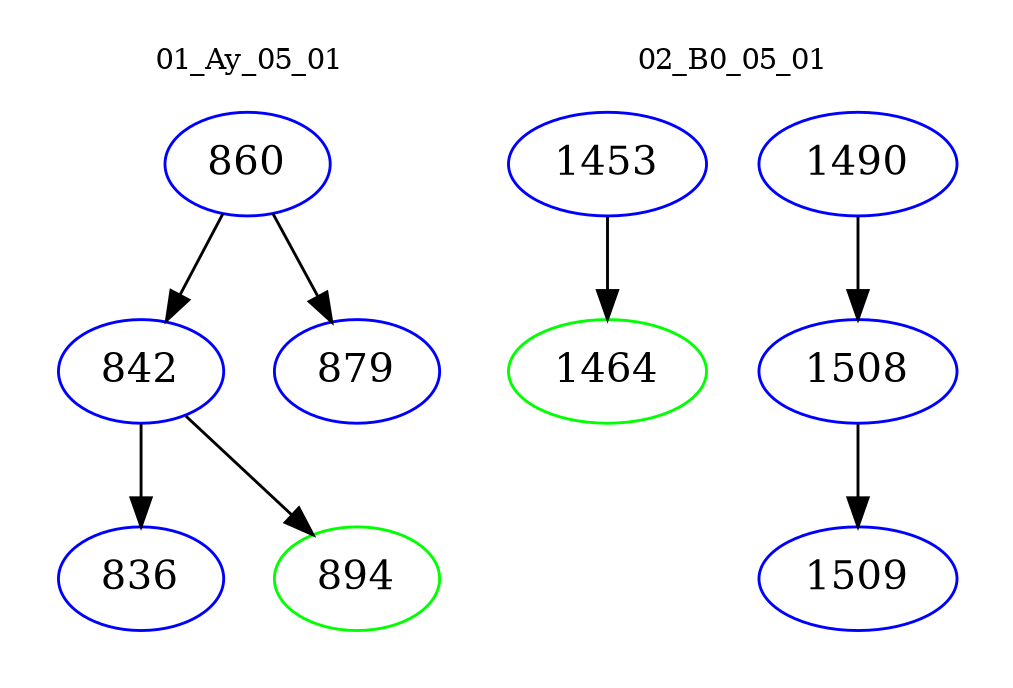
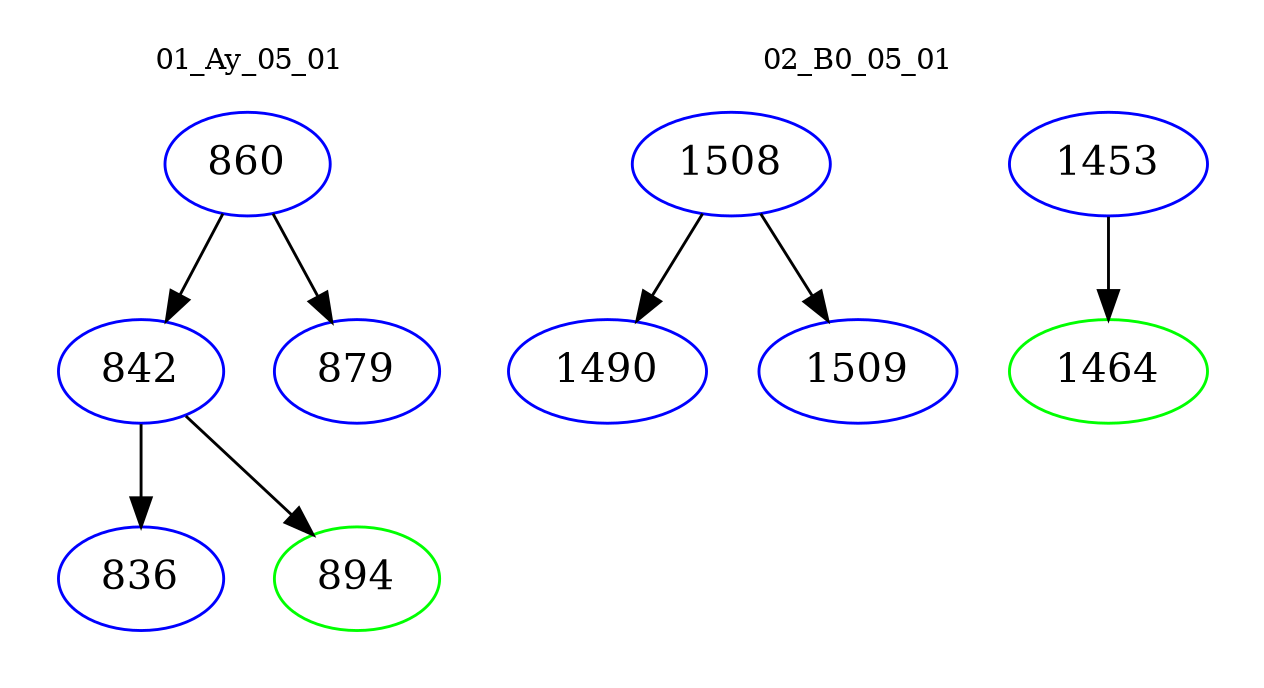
edge "1490" -> "1508": reversed
